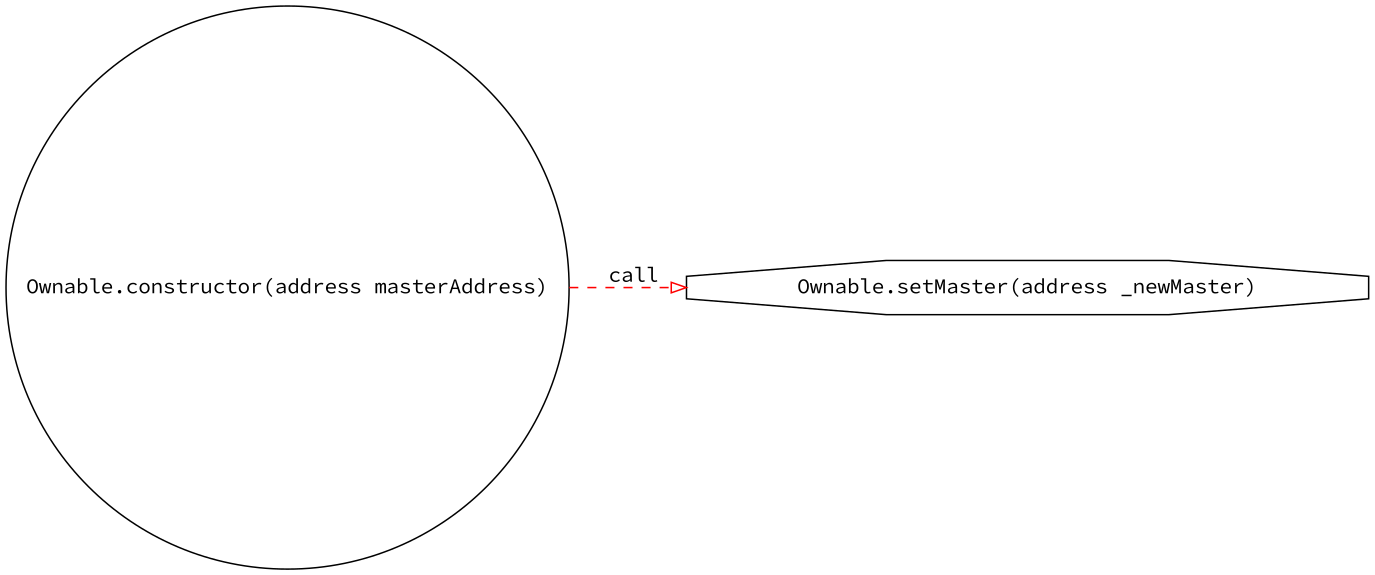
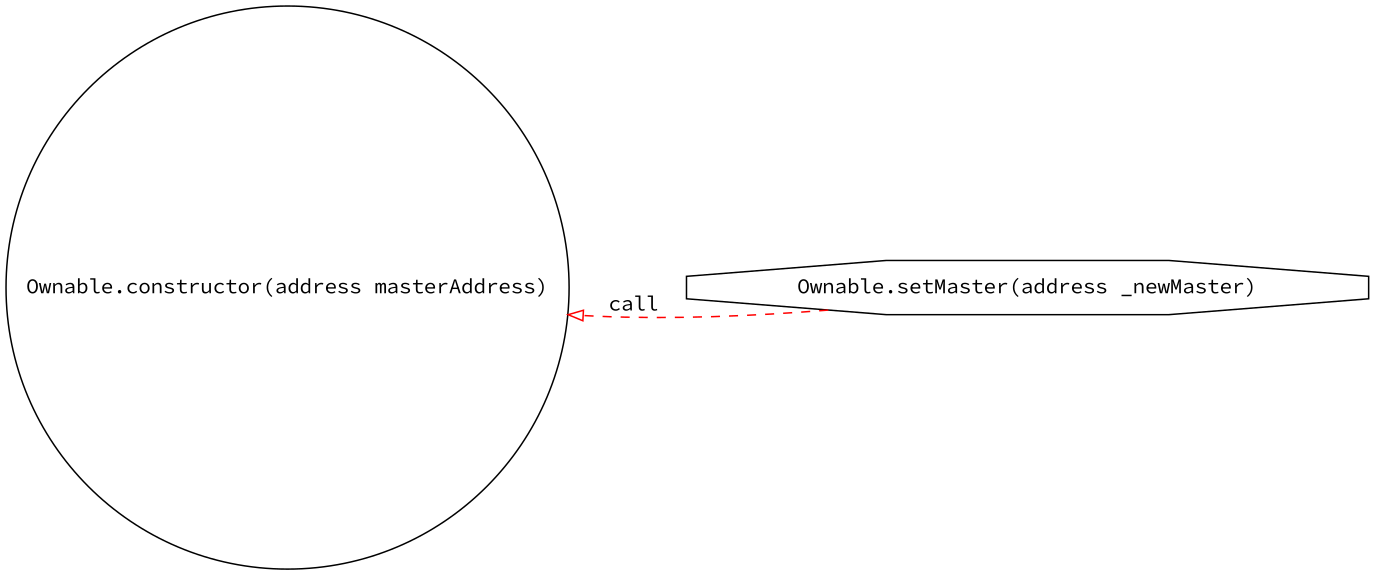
edge "Ownable.constructor(address masterAddress)" -> "Ownable.setMaster(address _newMaster)": reversed
